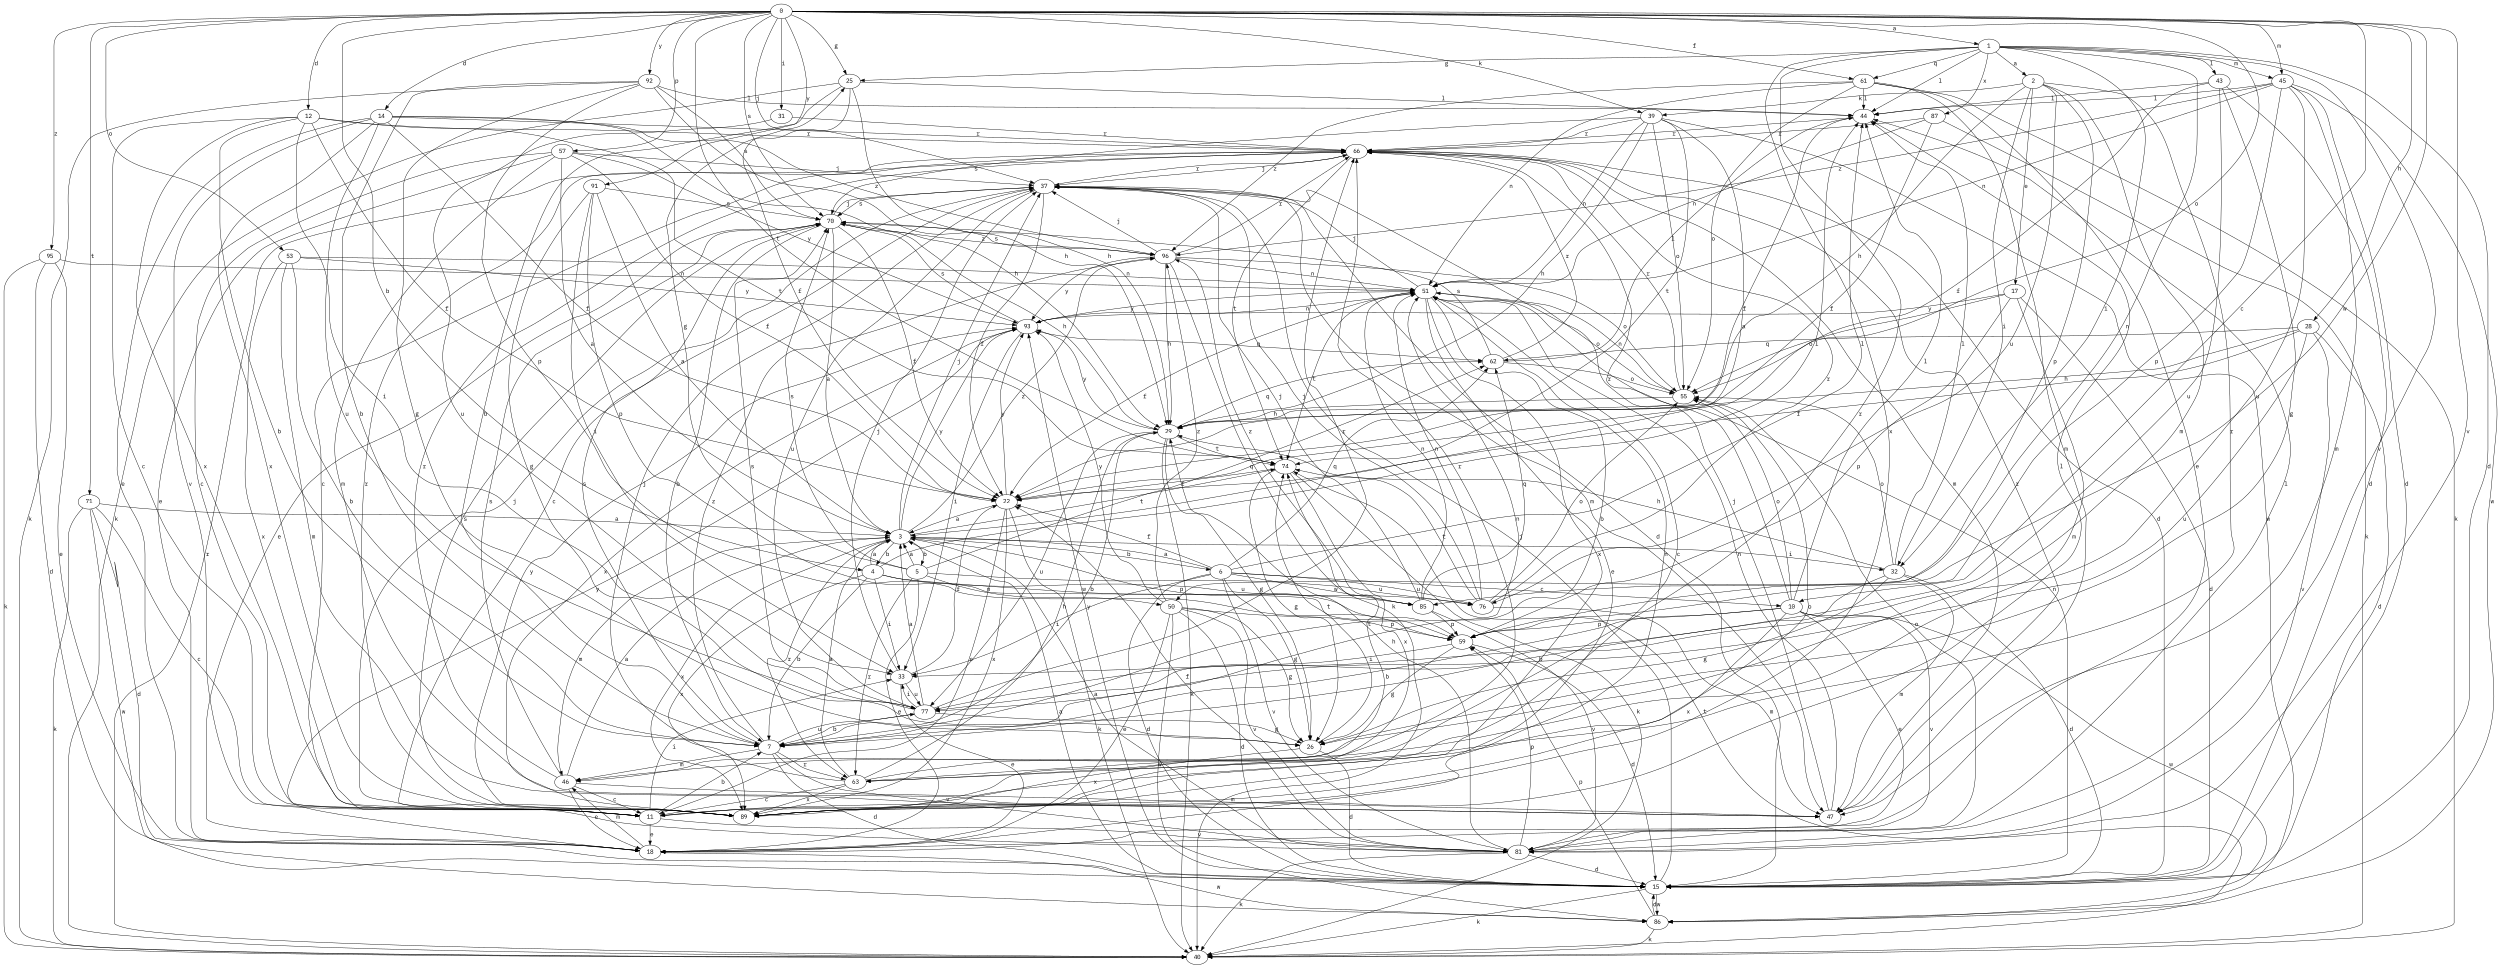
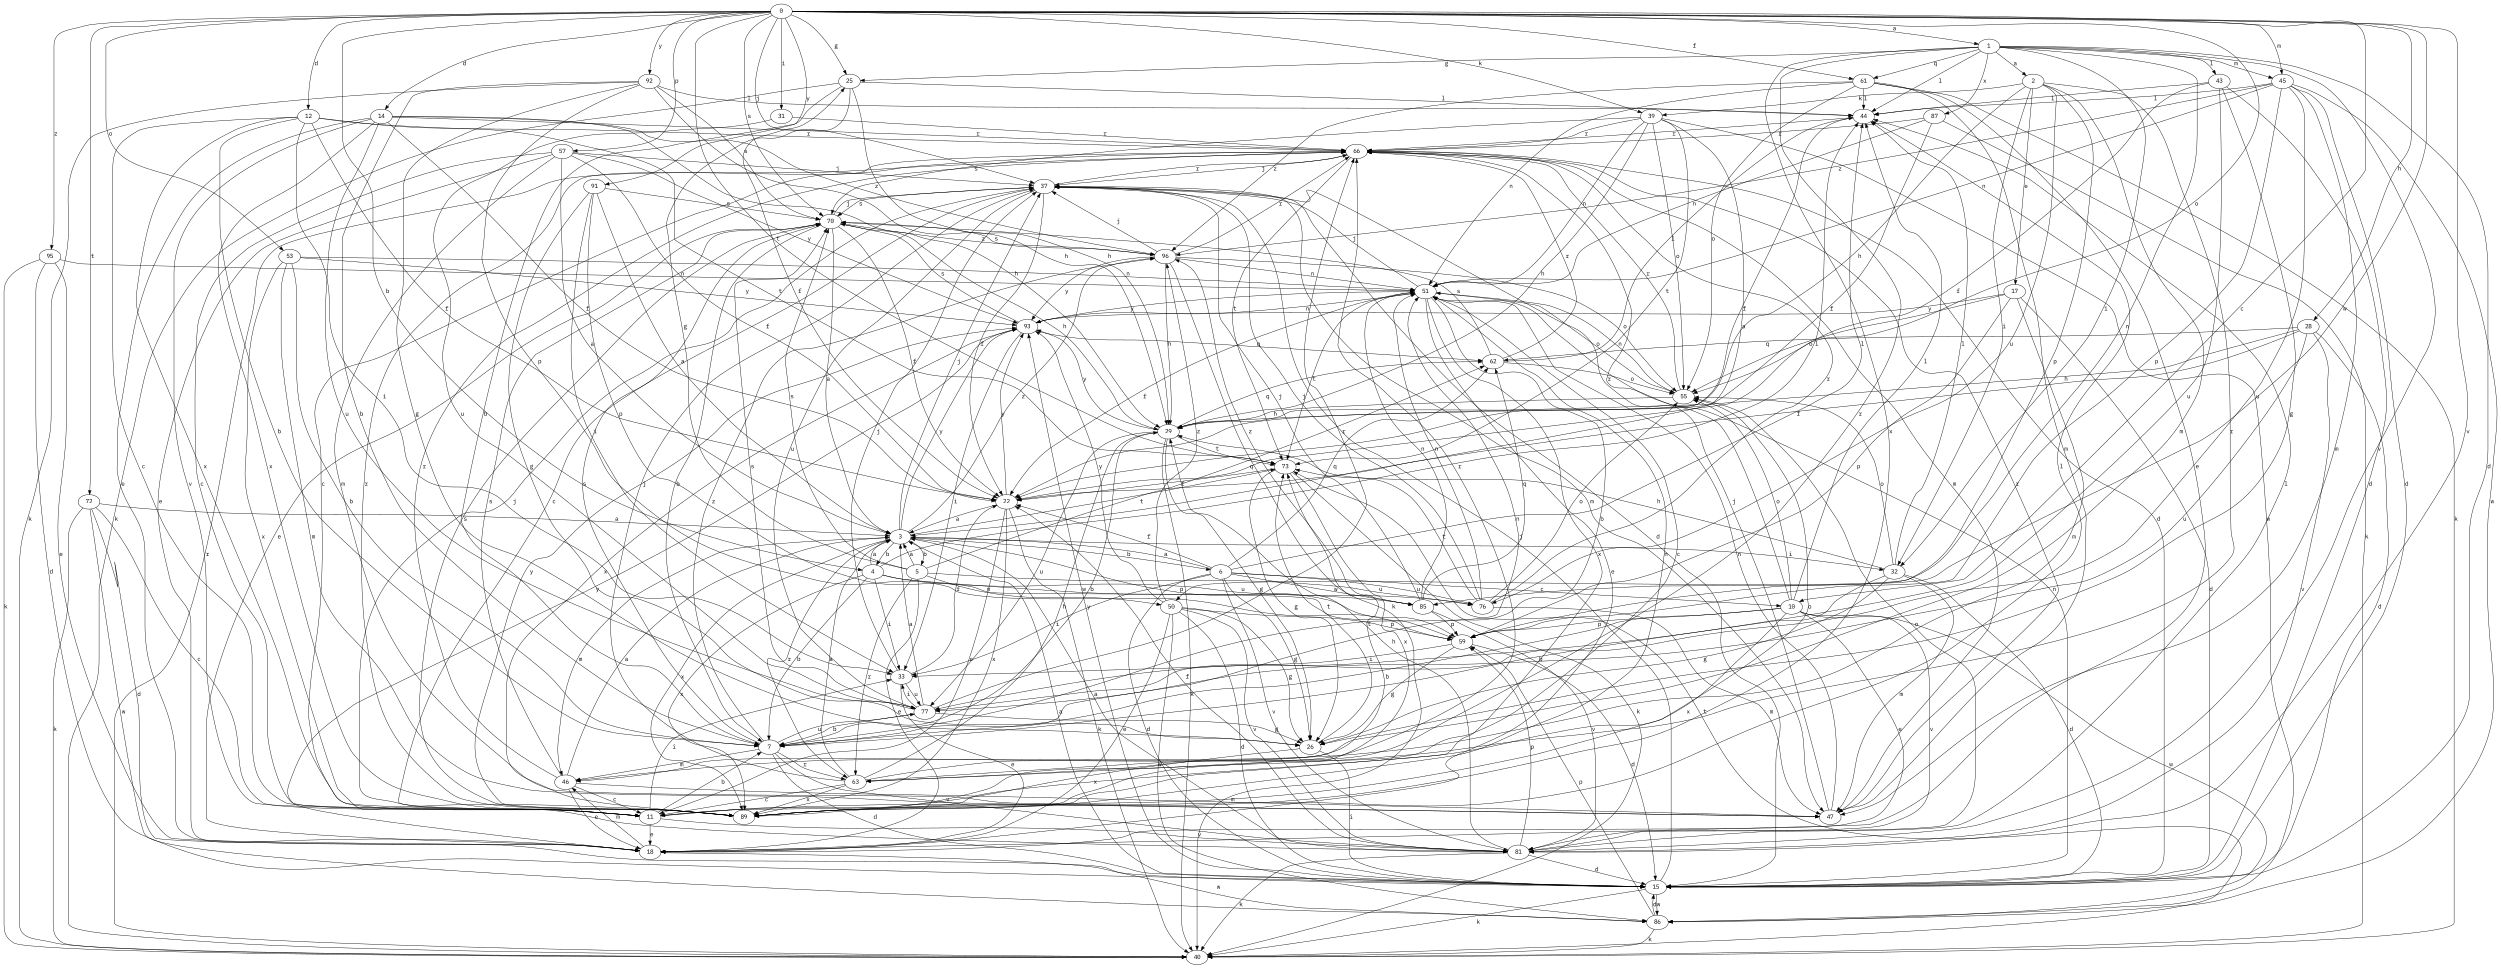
node "74": label "74" -> "73"
node "71": label "71" -> "72"
edge "26" -> "15": label "d" -> "i"
